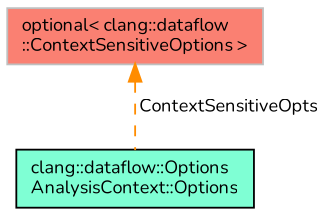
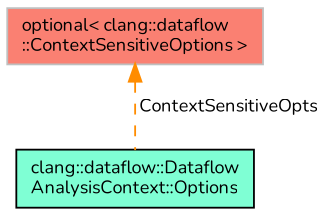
node "clang::dataflow::Options AnalysisContext::Options": label "clang::dataflow::Options AnalysisContext::Options" -> "clang::dataflow::Dataflow AnalysisContext::Options"
